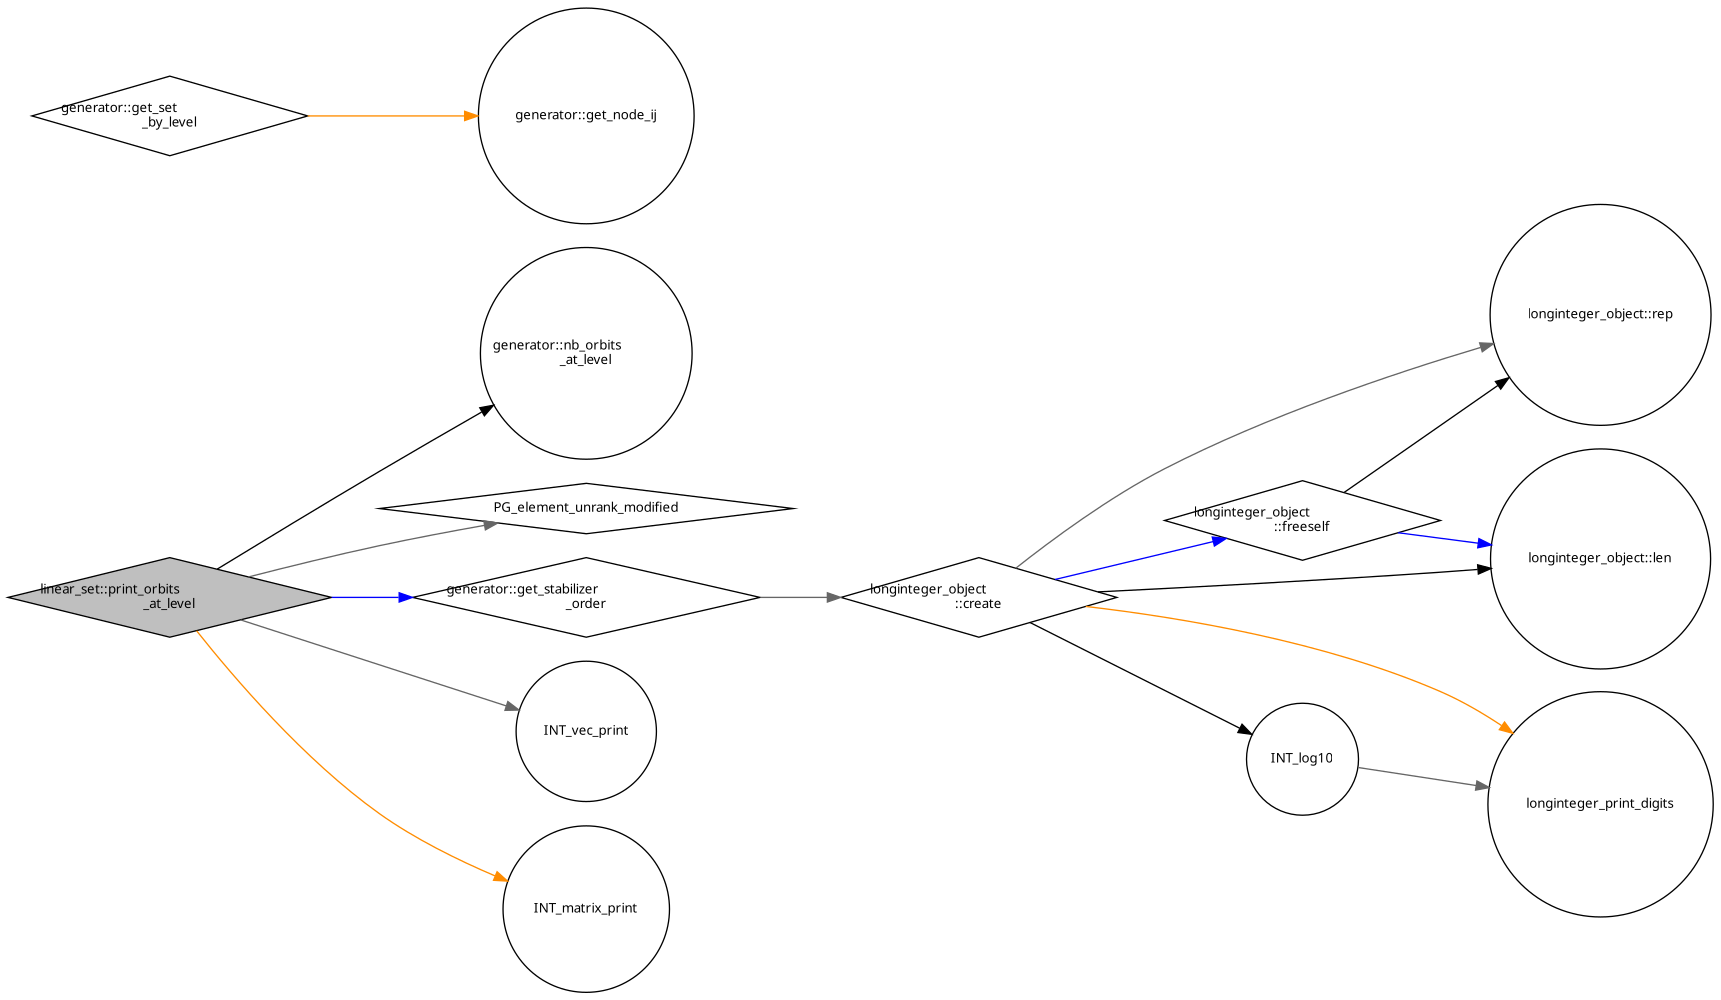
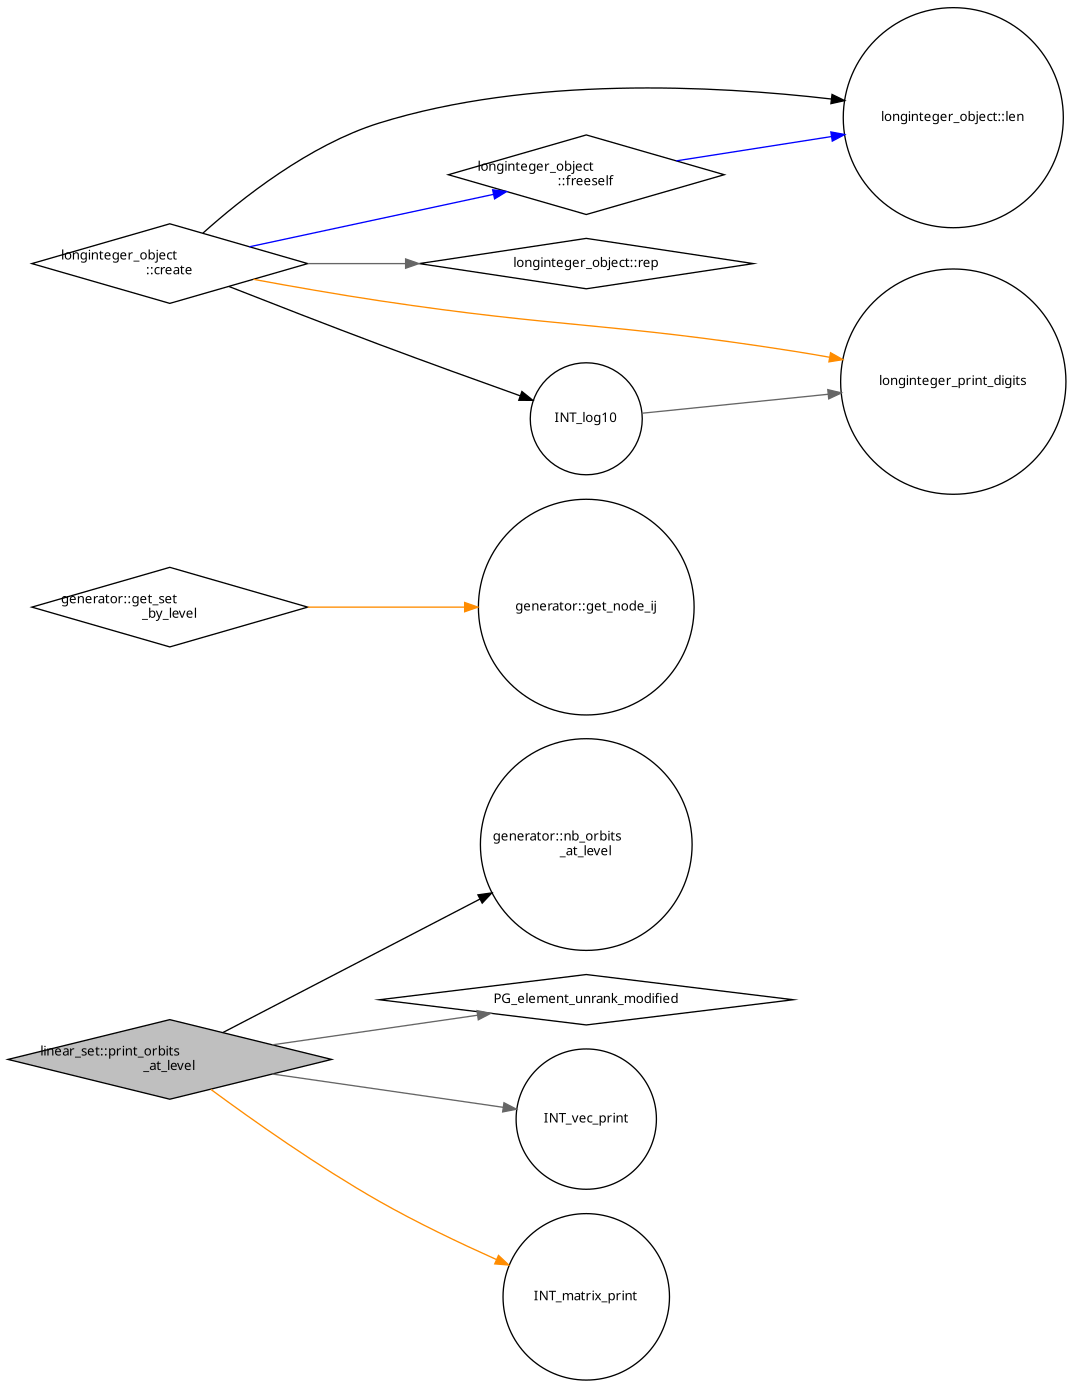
node "longinteger_object::rep": shape circle -> diamond
edge "longinteger_object ::freeself" -> "longinteger_object::rep": removed
node "generator::get_stabilizer _order": removed
